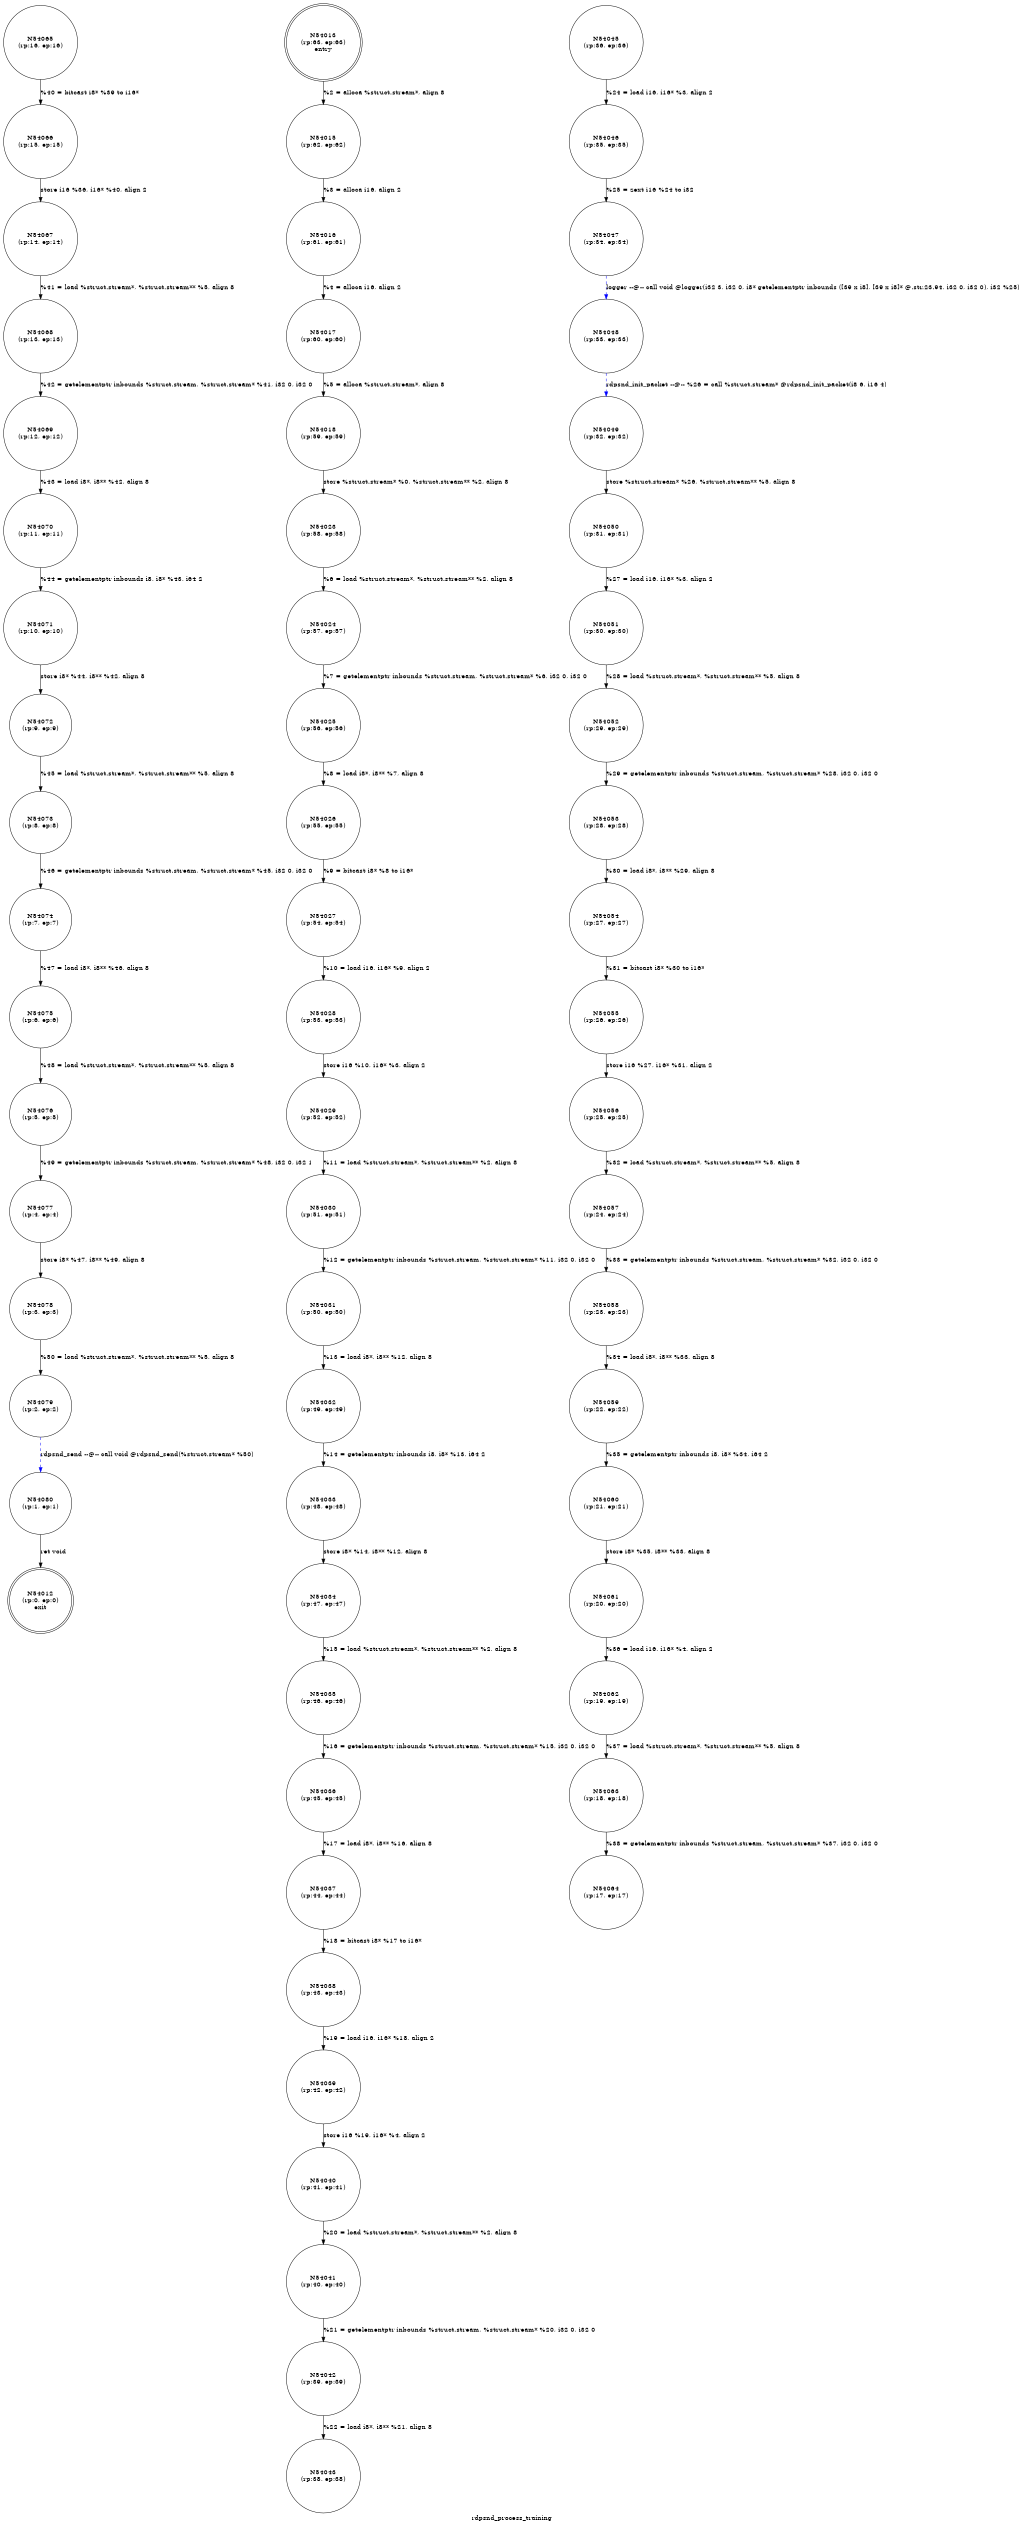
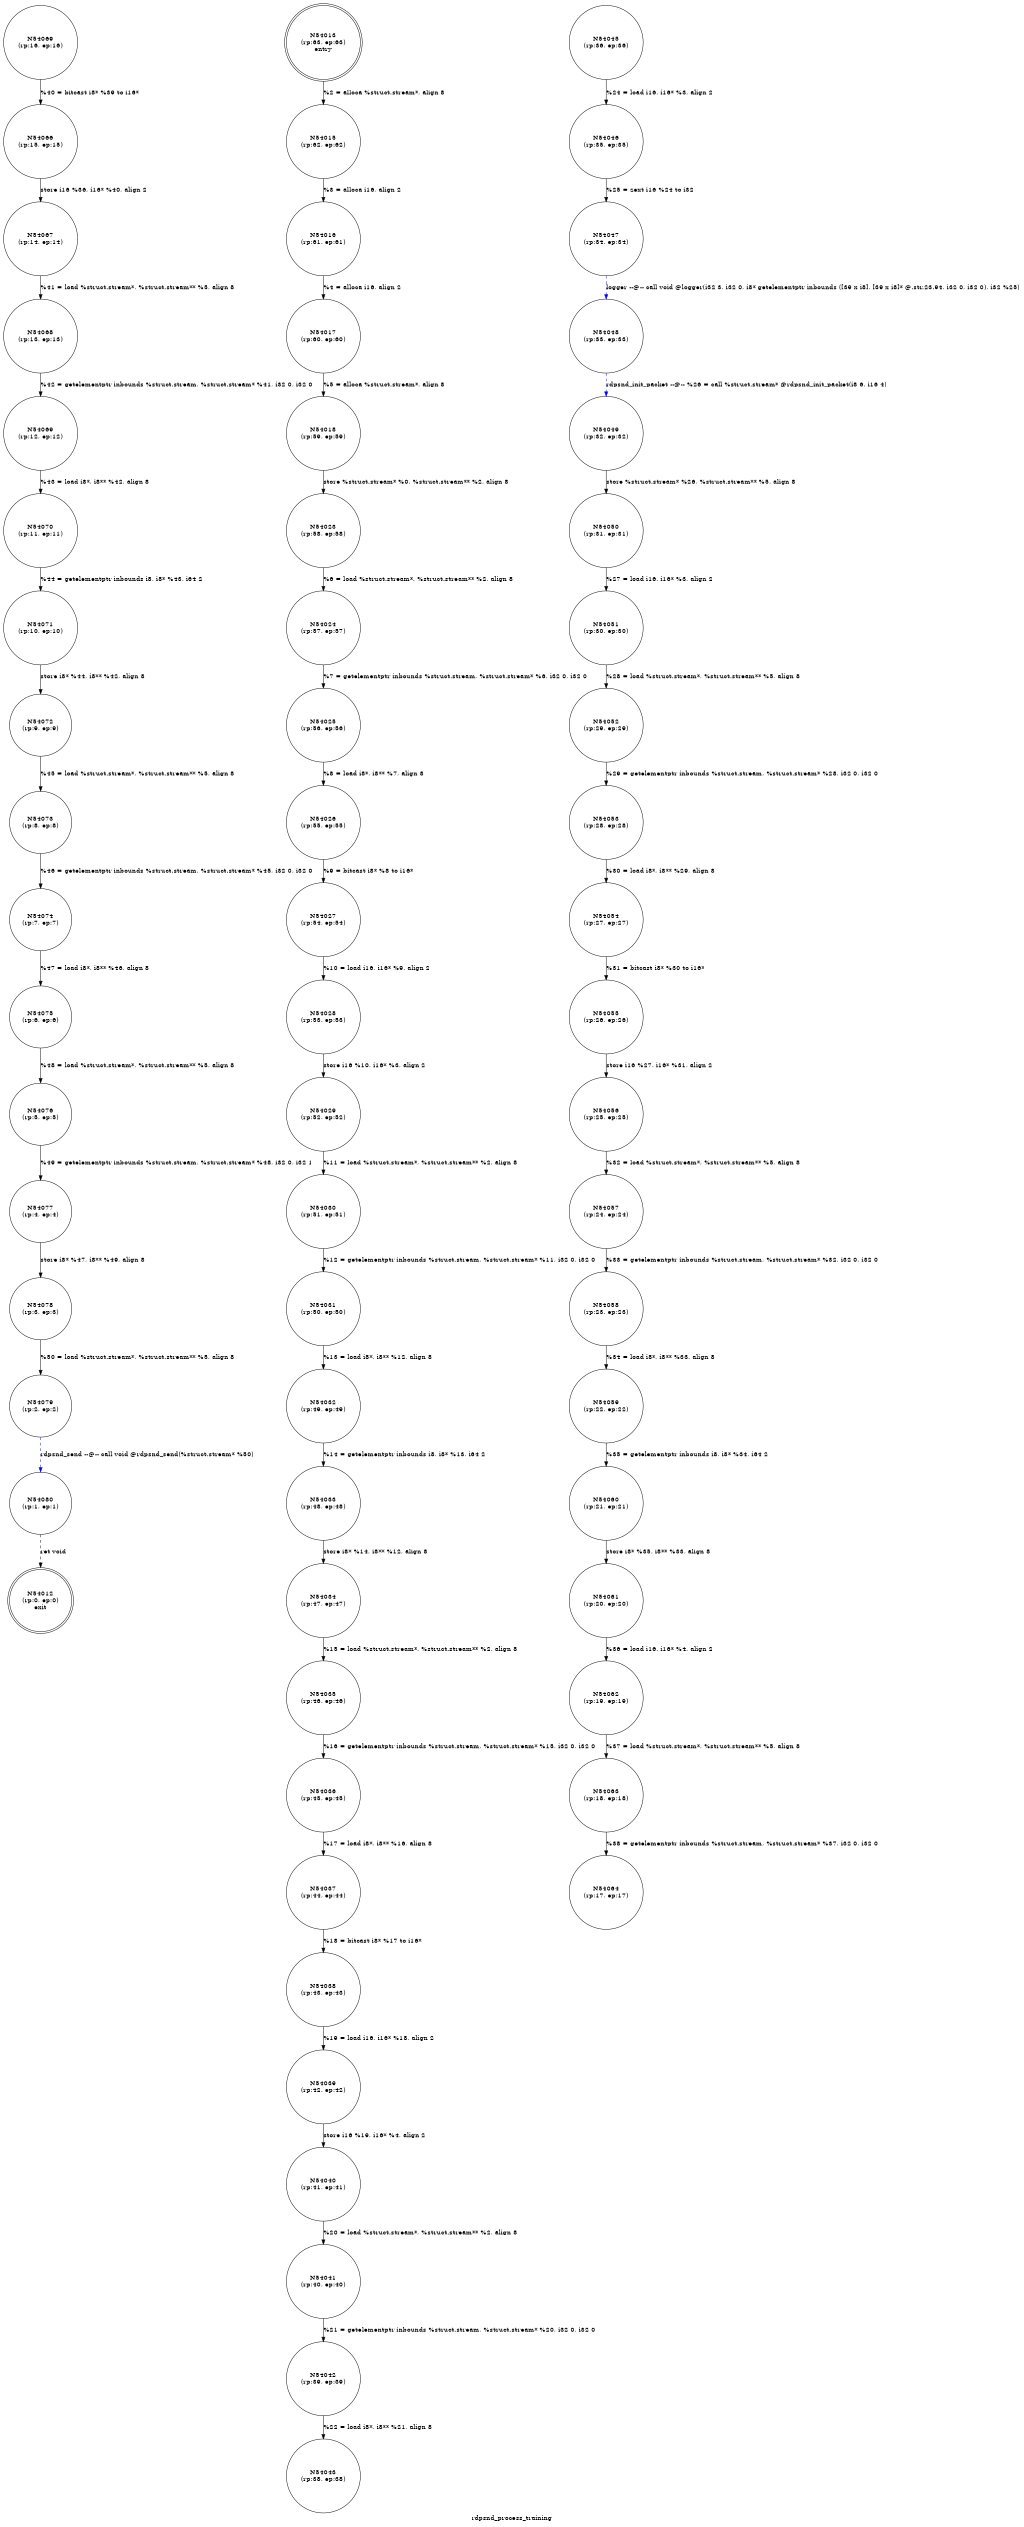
node "N54065 (rp:16, ep:16)": label "N54065 (rp:16, ep:16)" -> "N54069 (rp:16, ep:16)"
edge "N54080 (rp:1, ep:1)" -> "N54012 (rp:0, ep:0) exit": style solid -> dashed
